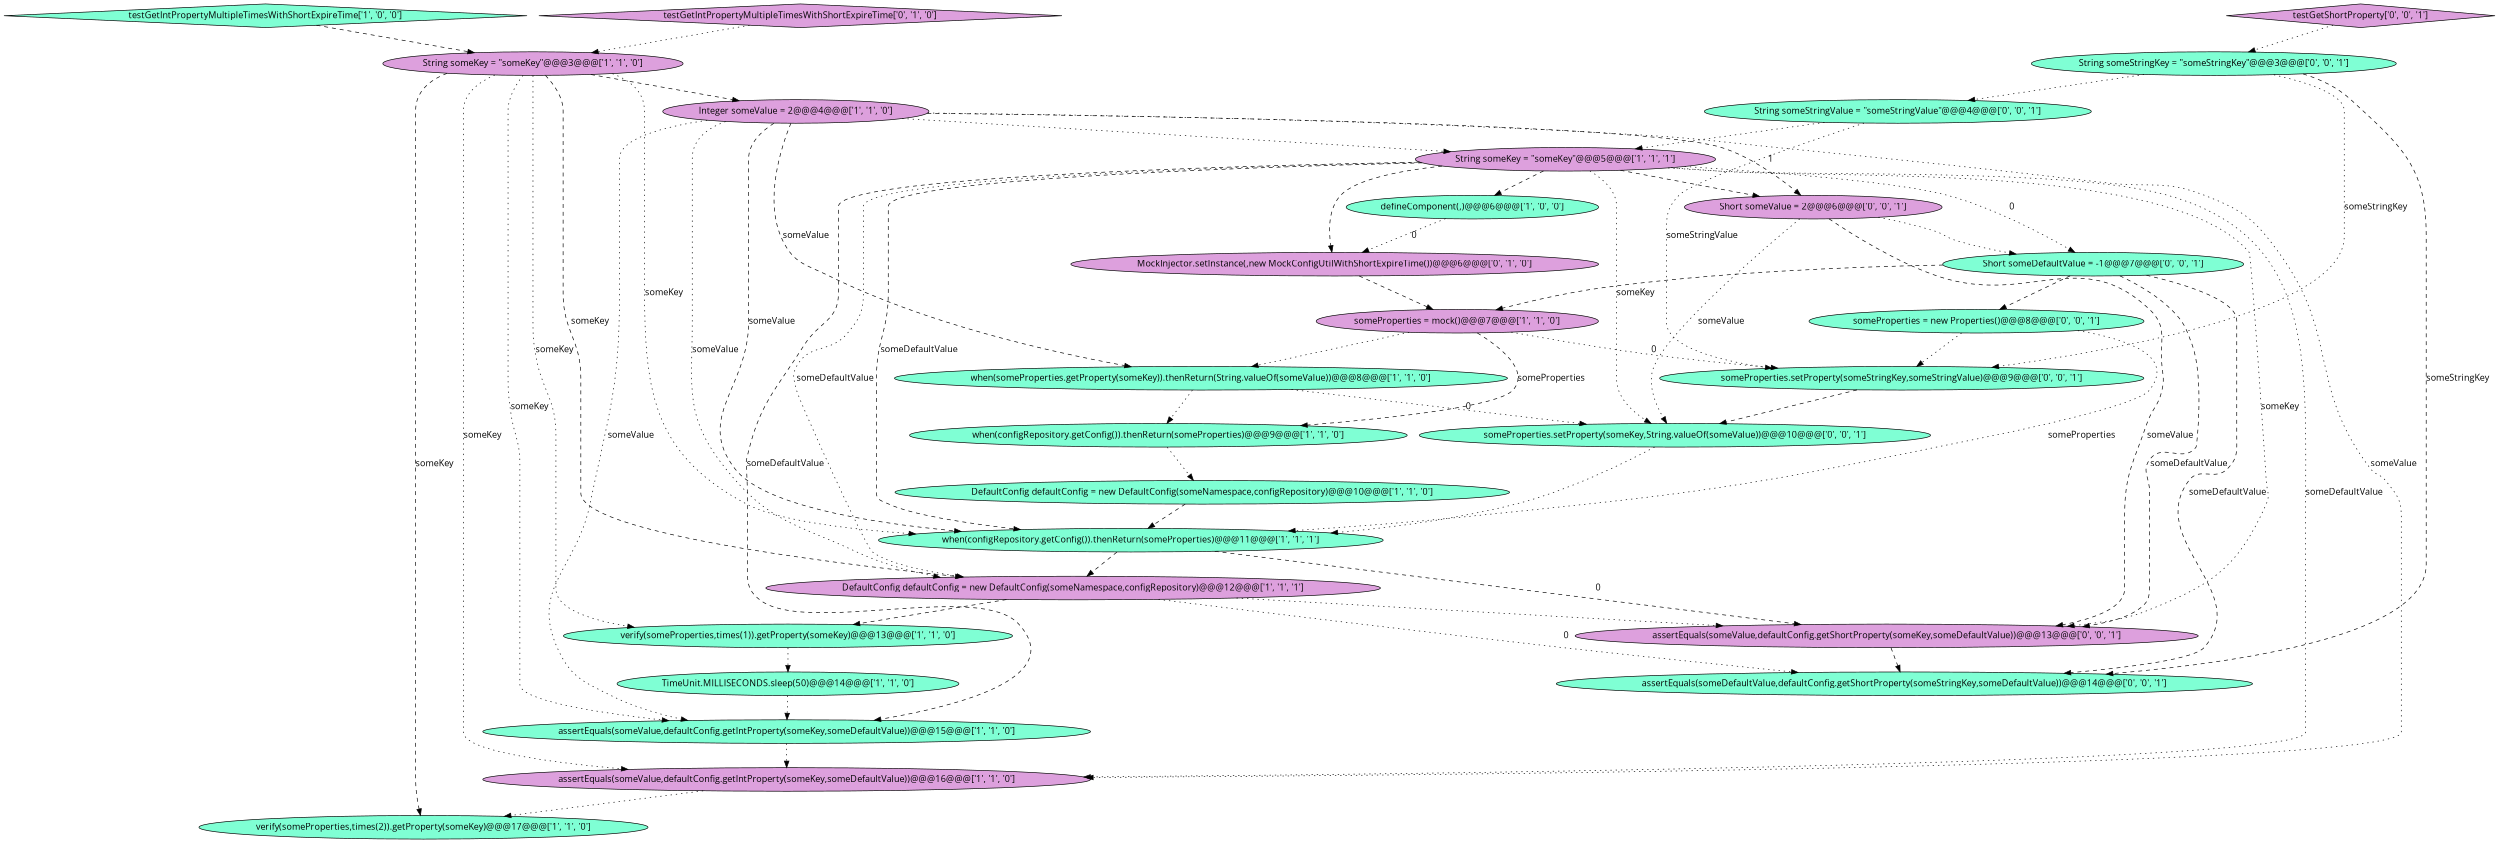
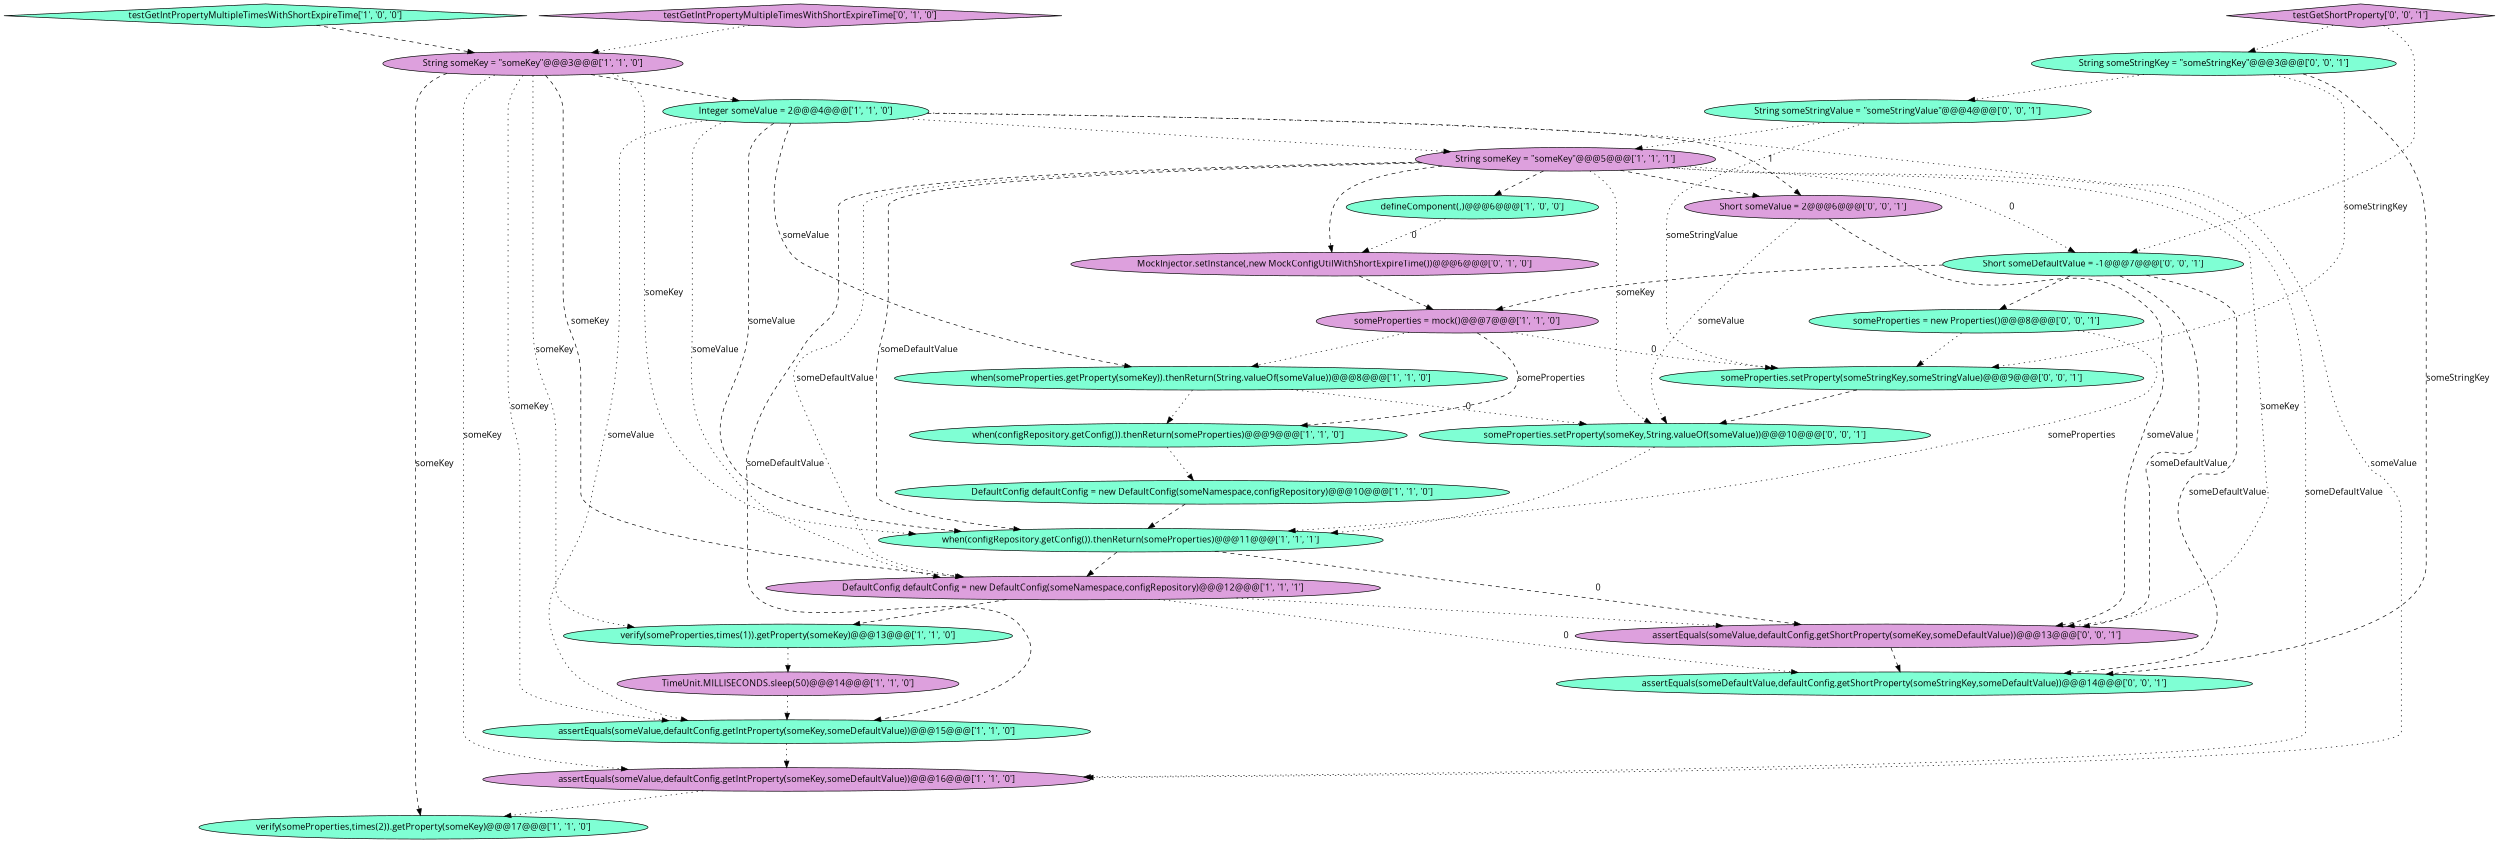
node "Integer someValue = 2@@@4@@@['1', '1', '0']": fillcolor plum -> aquamarine
edge "Short someValue = 2@@@6@@@['0', '0', '1']" -> "Short someDefaultValue = -1@@@7@@@['0', '0', '1']": now "testGetShortProperty['0', '0', '1']" -> "Short someDefaultValue = -1@@@7@@@['0', '0', '1']"
node "TimeUnit.MILLISECONDS.sleep(50)@@@14@@@['1', '1', '0']": fillcolor aquamarine -> plum
